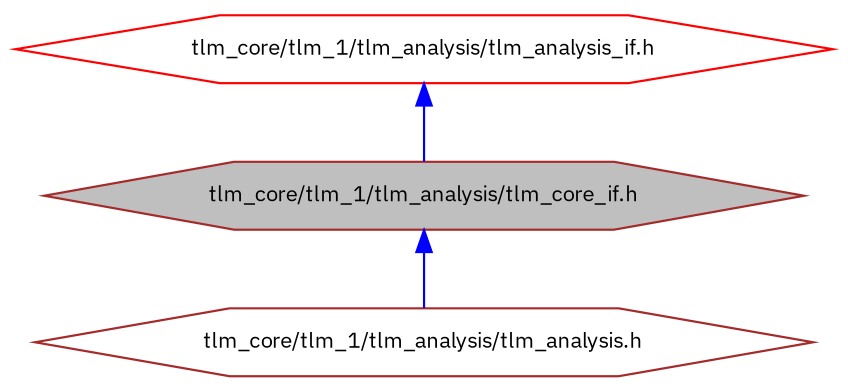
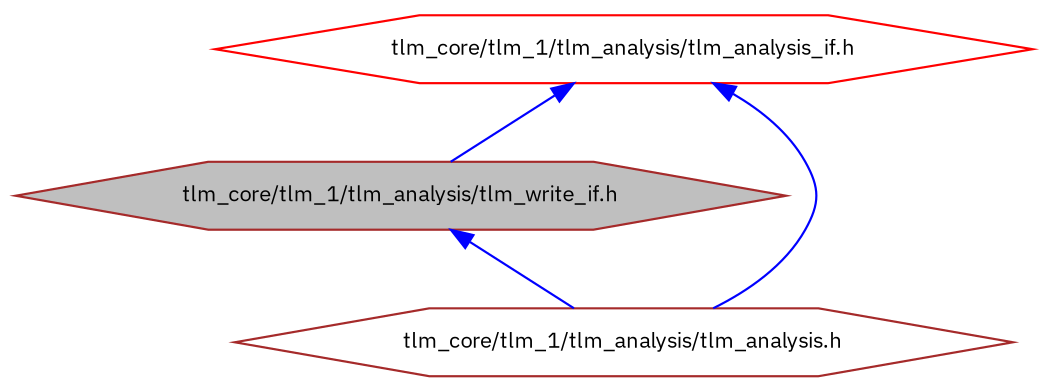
node "tlm_core/tlm_1/tlm_analysis/tlm_core_if.h": label "tlm_core/tlm_1/tlm_analysis/tlm_core_if.h" -> "tlm_core/tlm_1/tlm_analysis/tlm_write_if.h"
edge "tlm_core/tlm_1/tlm_analysis/tlm_analysis.h" -> "tlm_core/tlm_1/tlm_analysis/tlm_analysis_if.h": added
